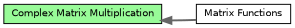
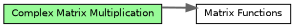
edge "Matrix Functions" -> "Complex Matrix Multiplication": reversed
